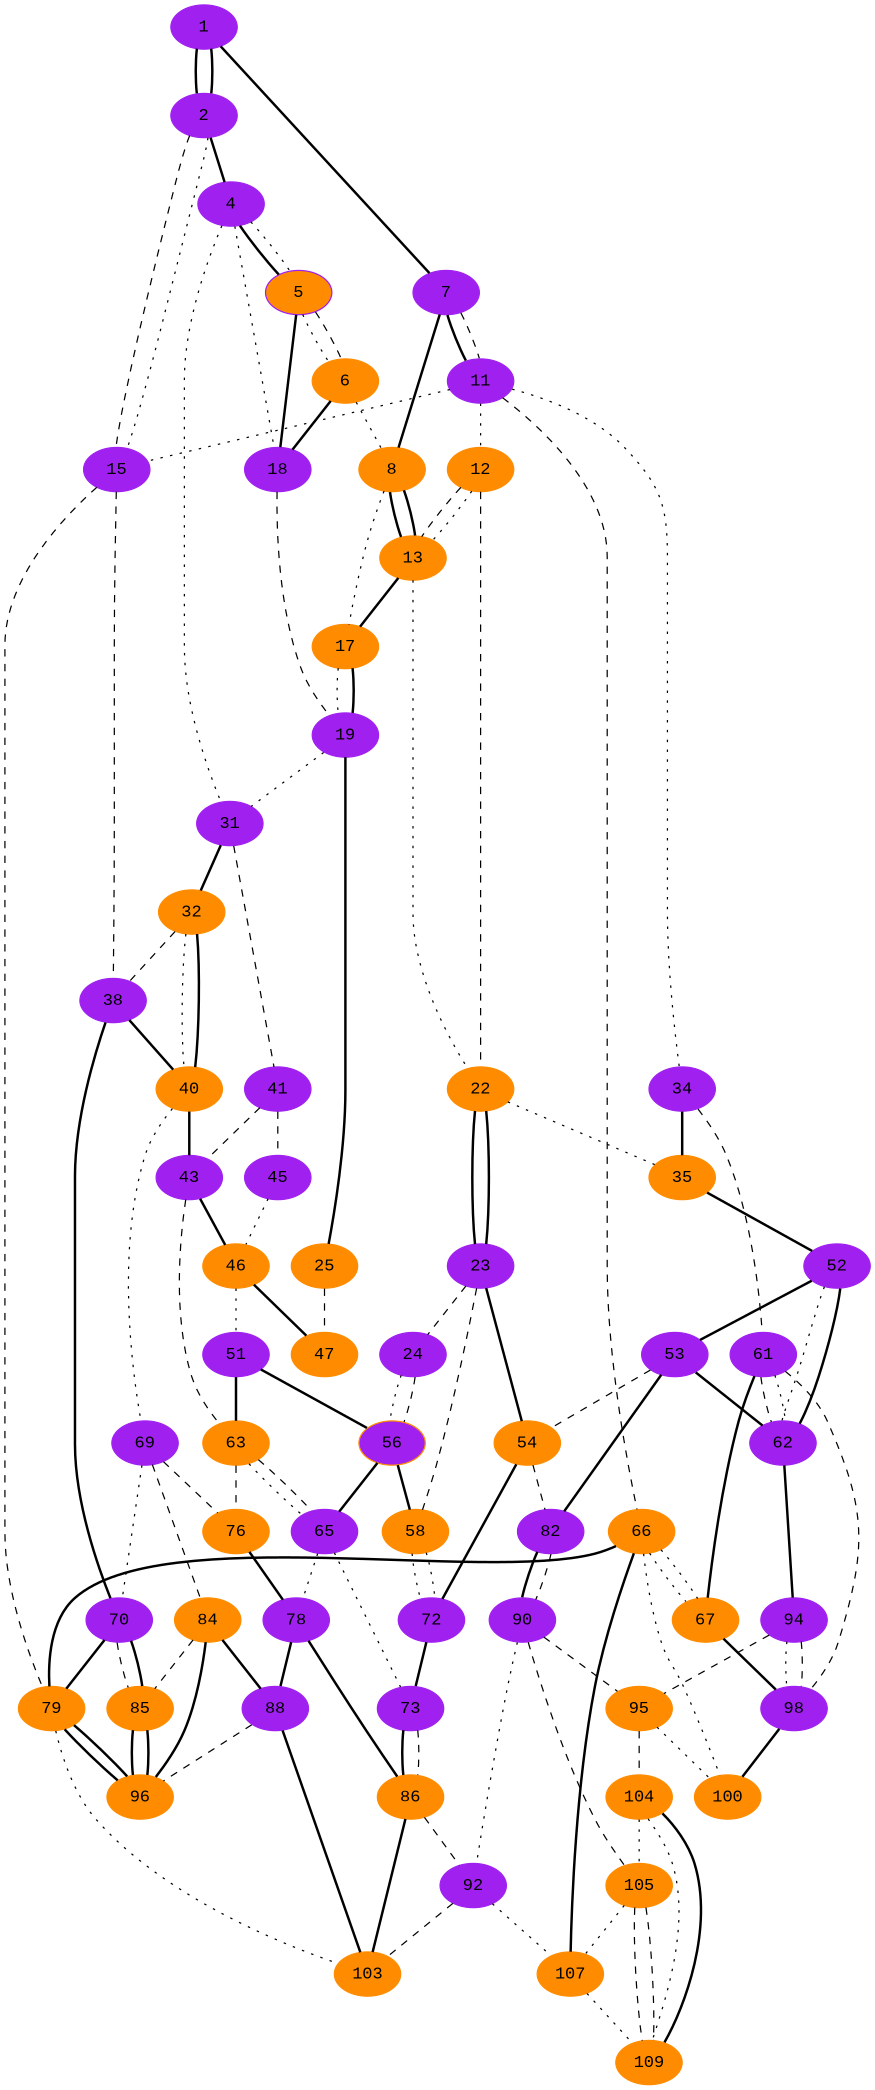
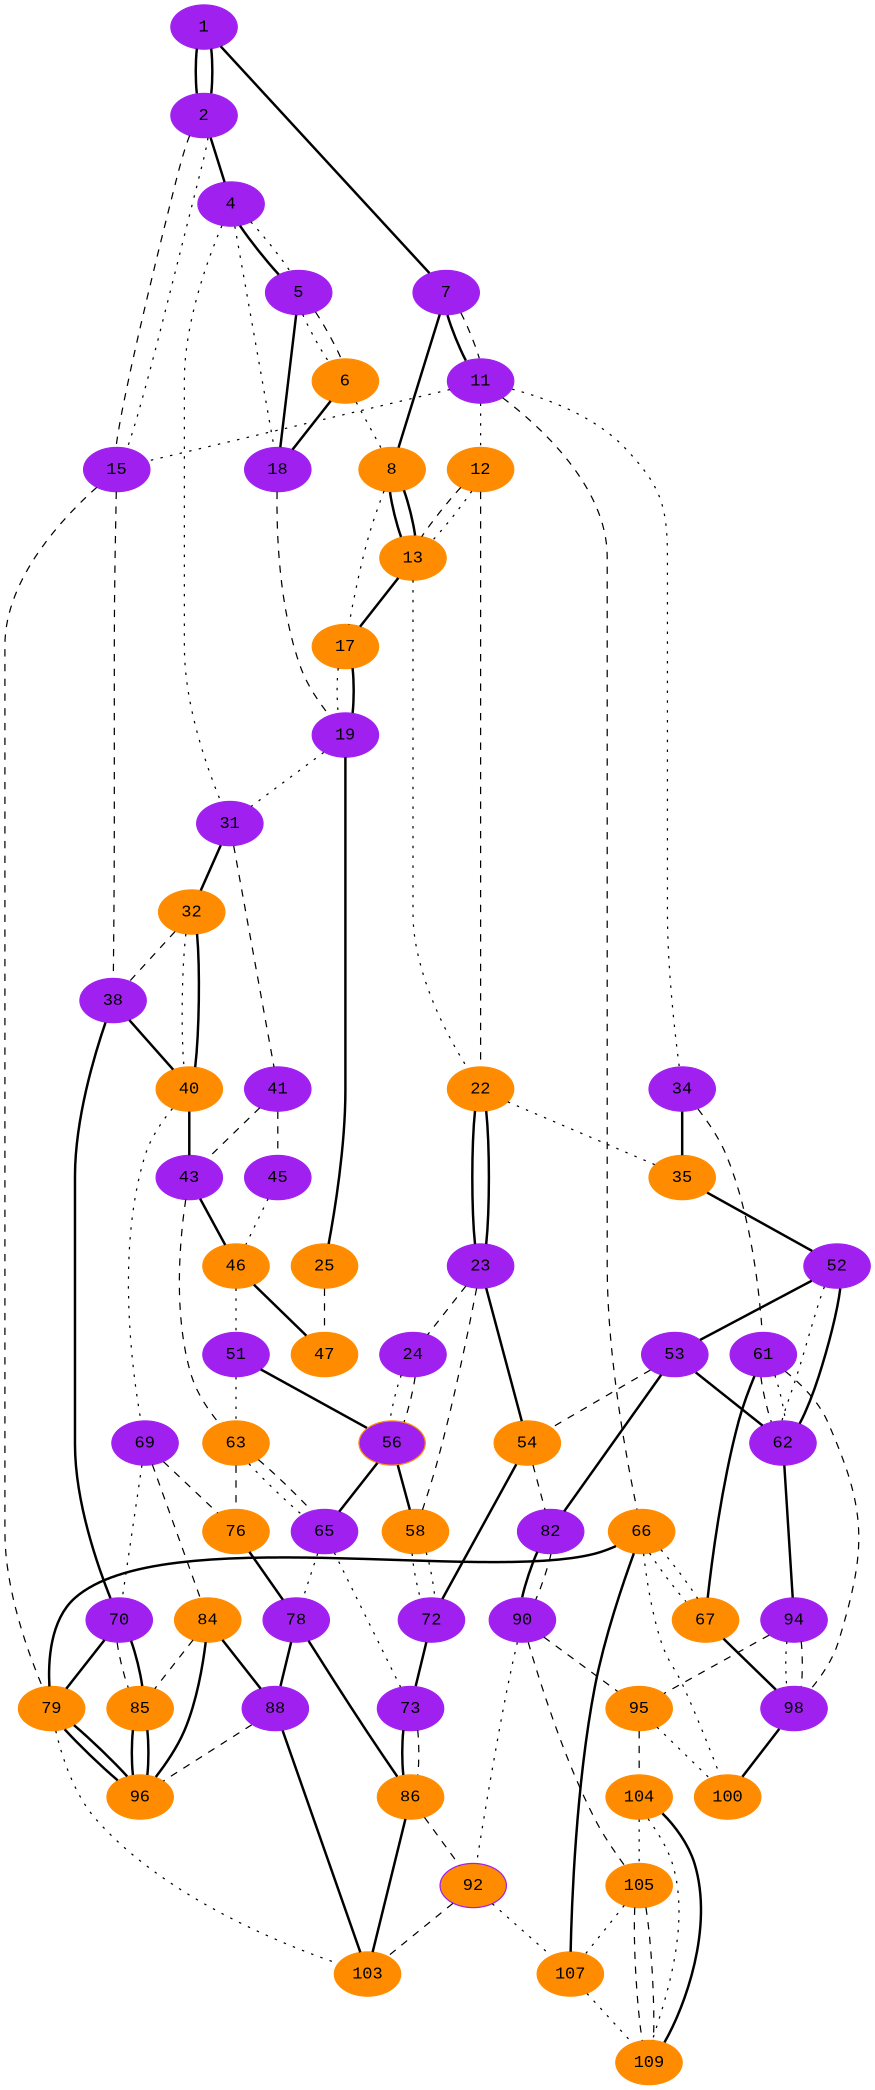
node "5": fillcolor darkorange -> purple
edge "51" -- "63": style bold -> dotted
node "92": fillcolor purple -> darkorange
